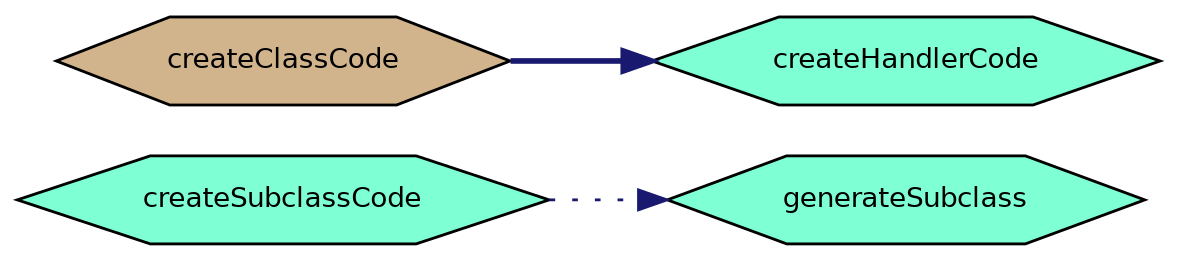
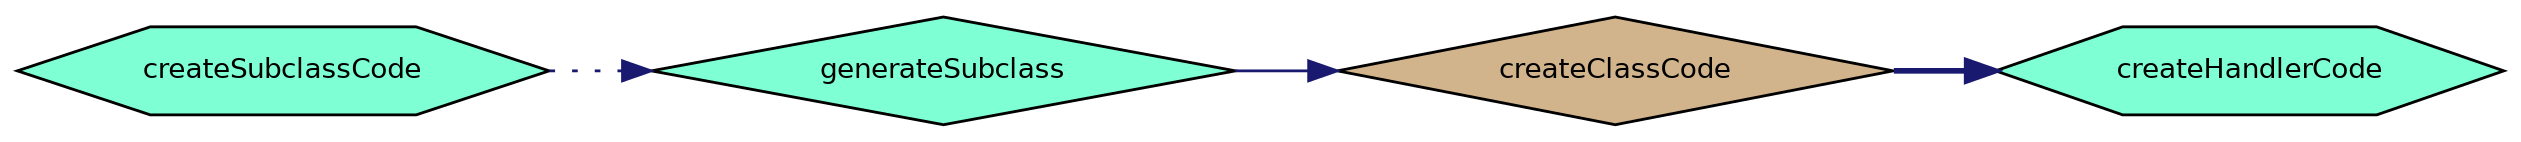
node "createClassCode": shape hexagon -> diamond
edge "generateSubclass" -> "createClassCode": added
node "generateSubclass": shape hexagon -> diamond
